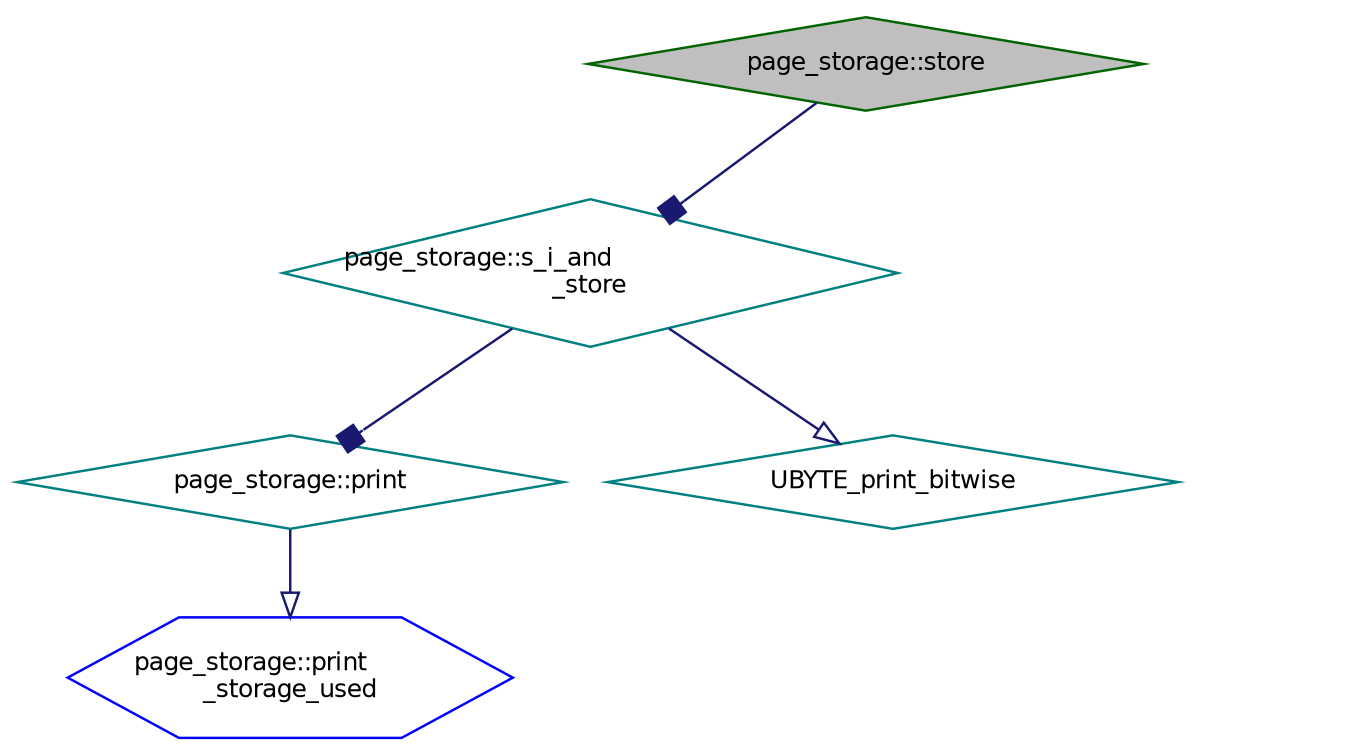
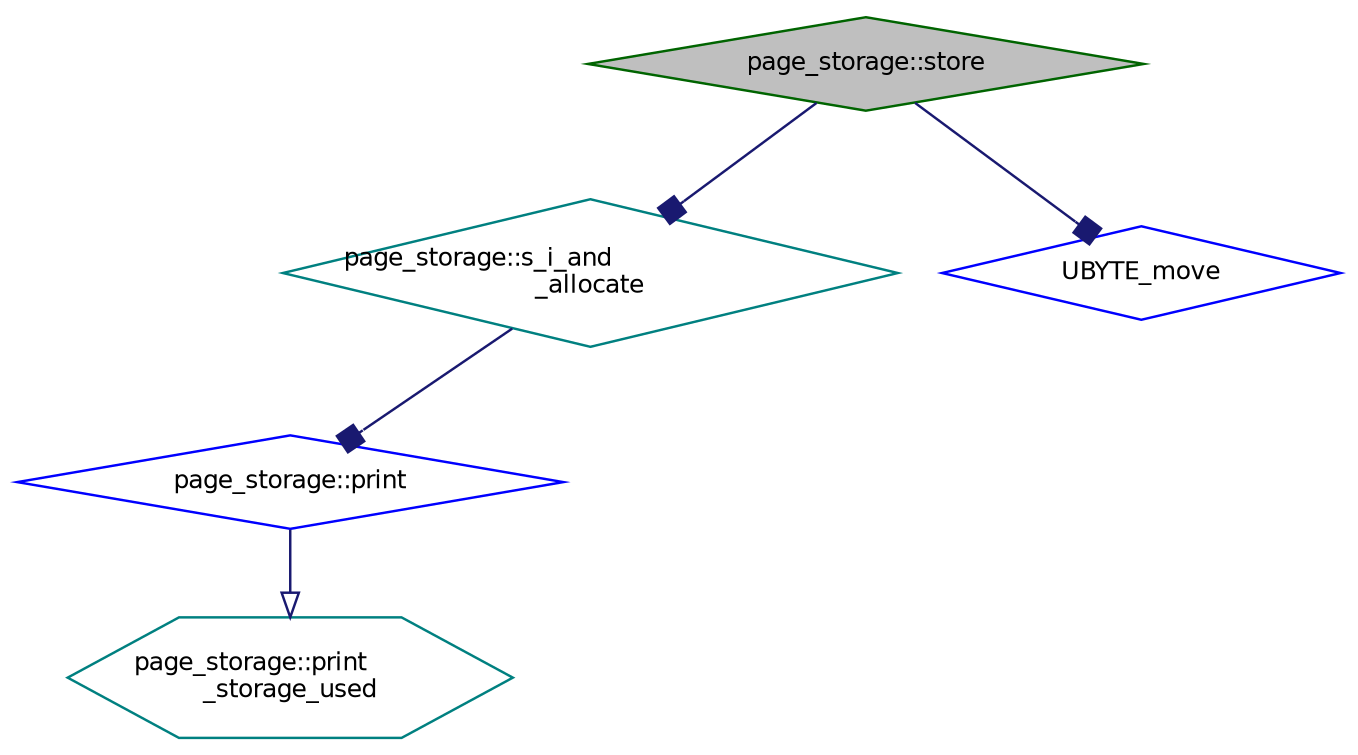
node "page_storage::s_i_and _store": label "page_storage::s_i_and _store" -> "page_storage::s_i_and _allocate"
node "UBYTE_move": added
node "page_storage::print": color teal -> blue
node "UBYTE_print_bitwise": removed
node "page_storage::print _storage_used": color blue -> teal
